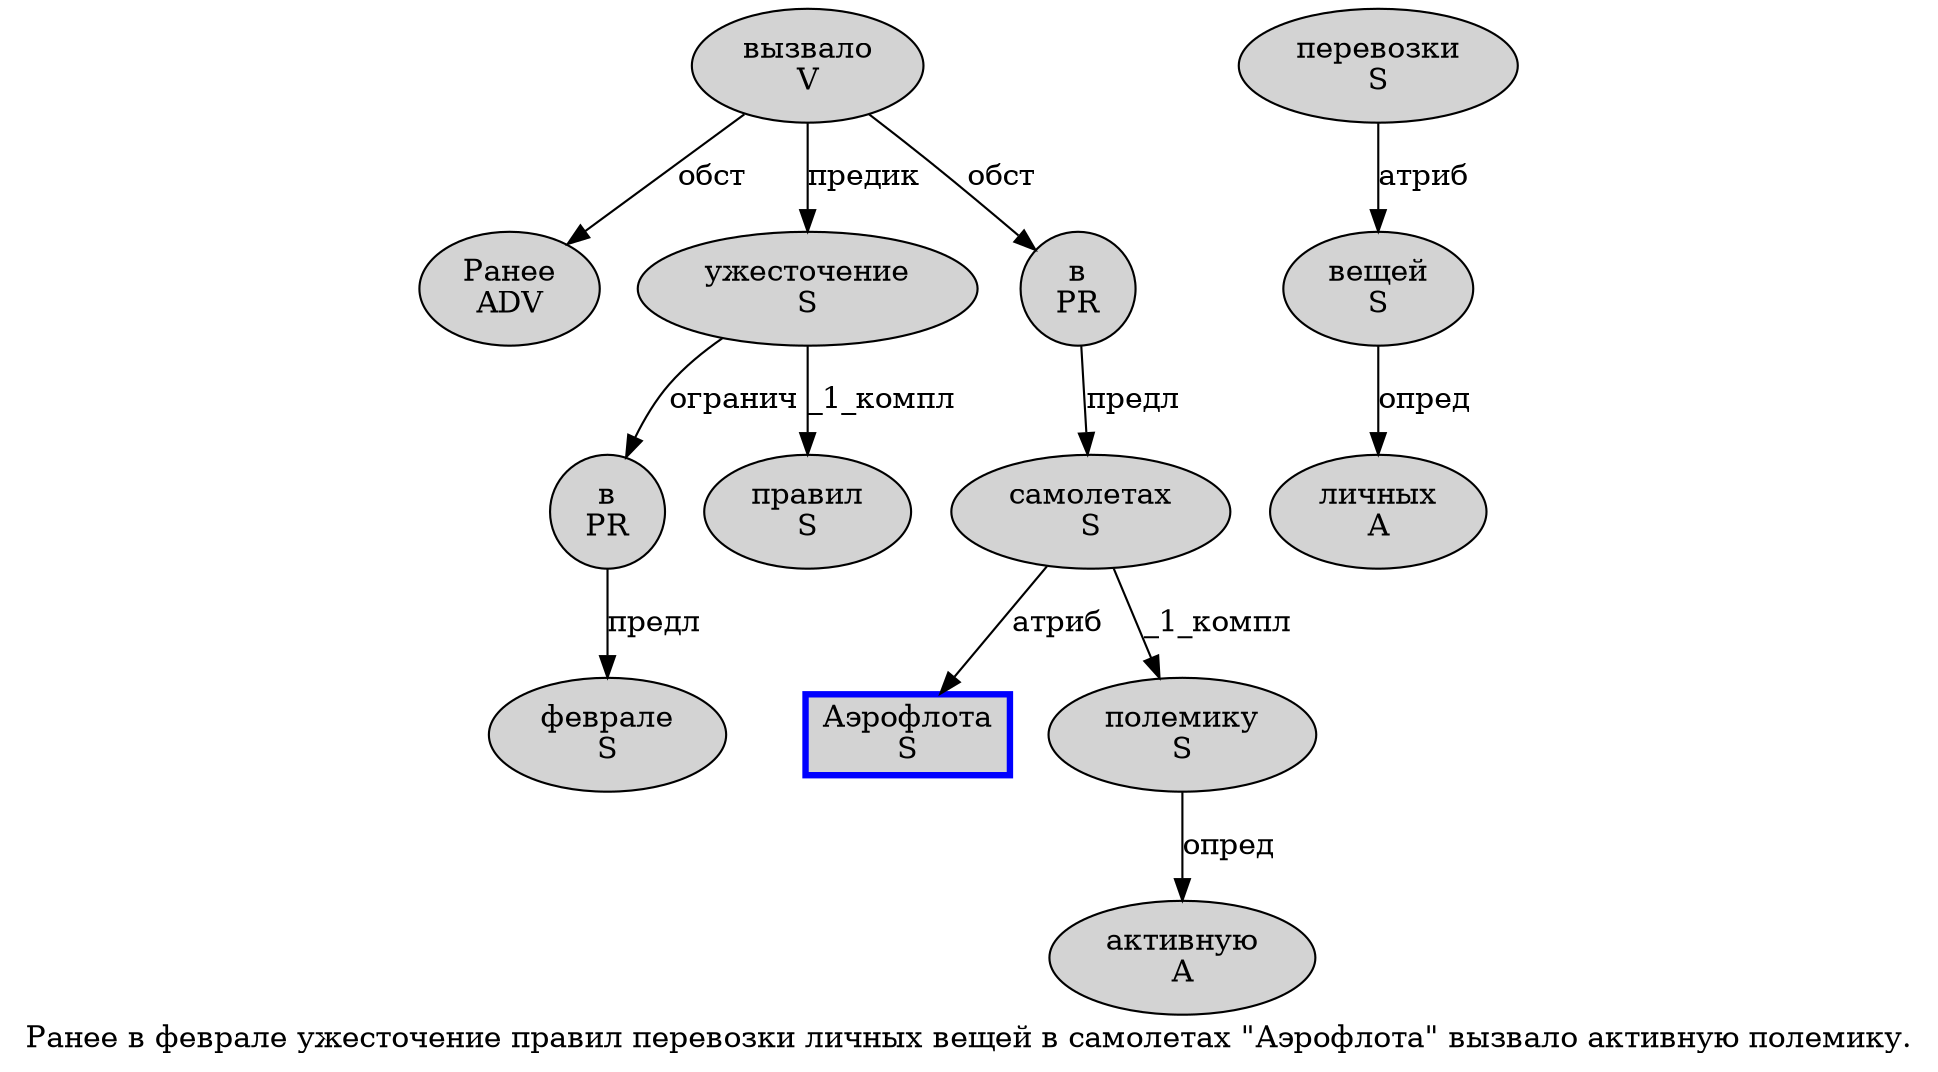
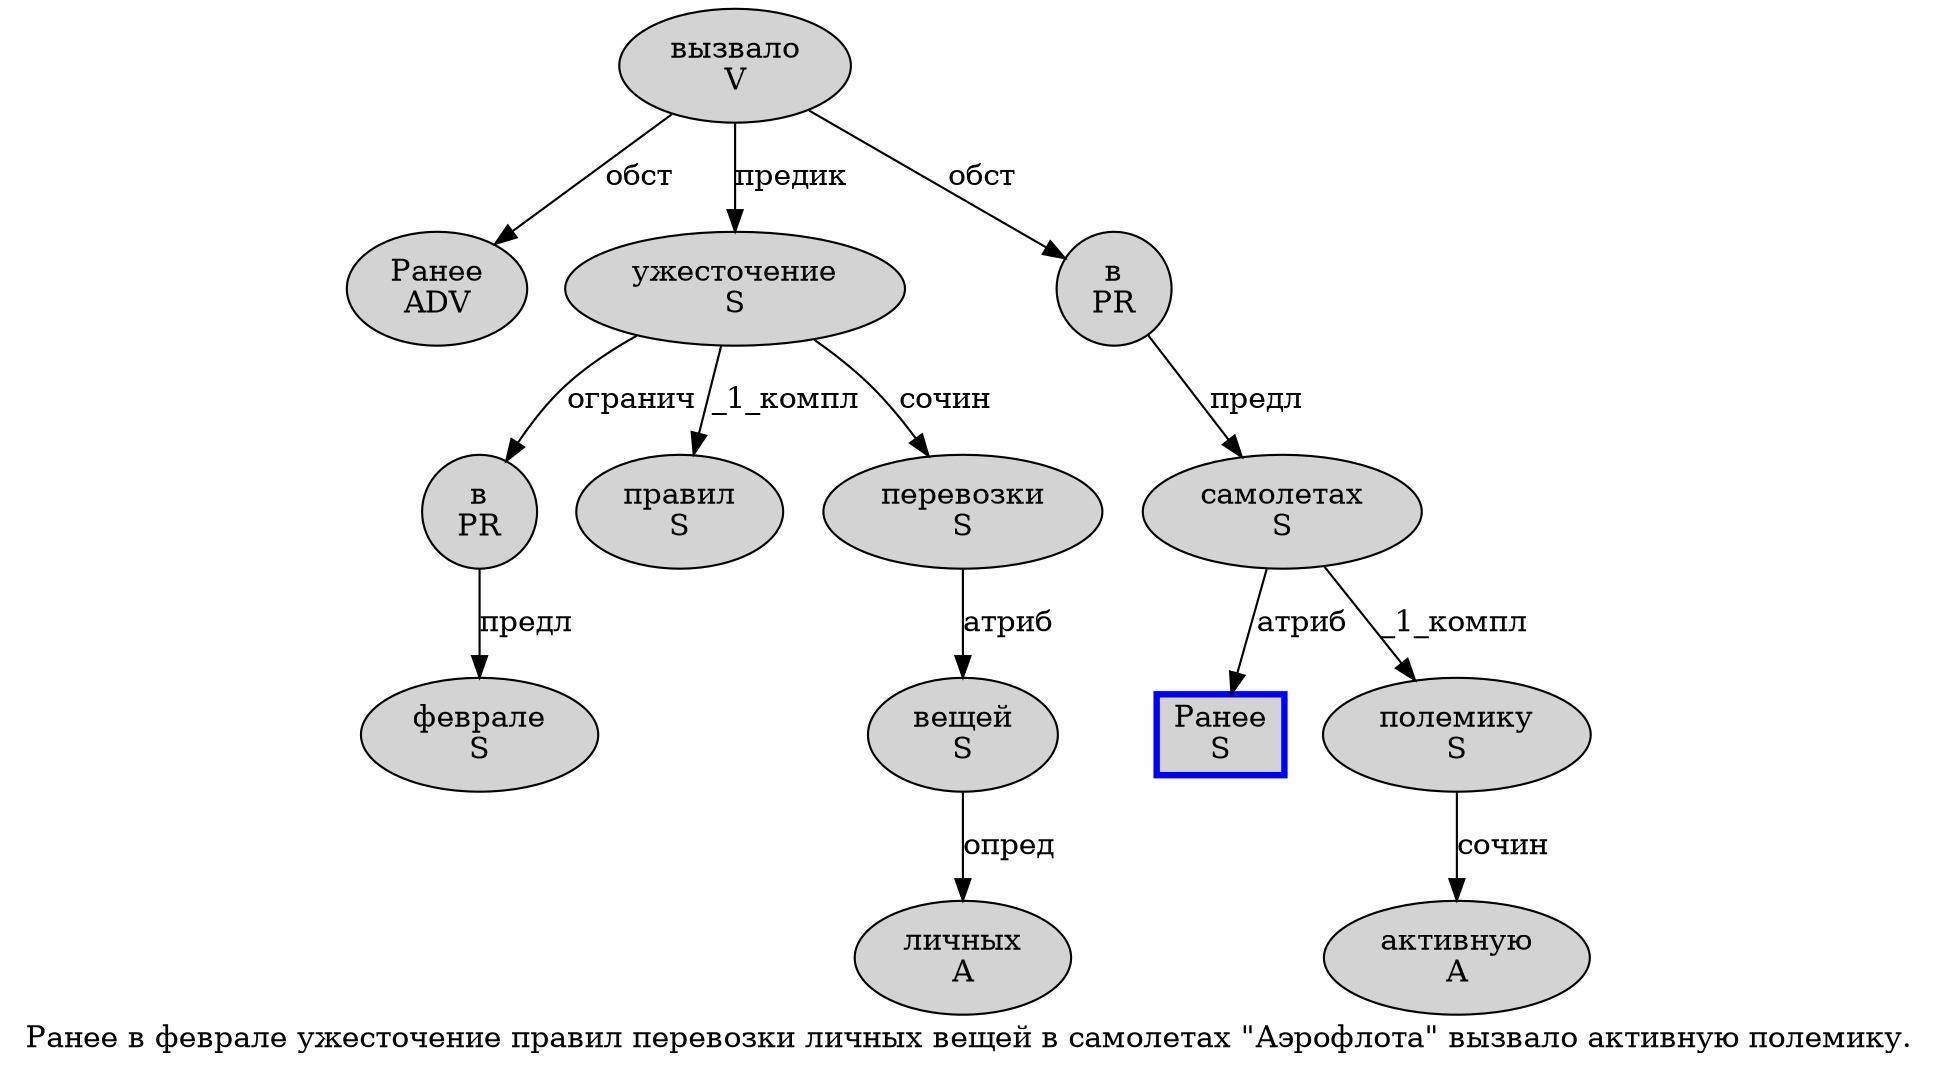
edge "ужесточение S" -> "перевозки S": added, label "сочин"
node "Аэрофлота S": label "Аэрофлота S" -> "Ранее S"
edge "полемику S" -> "активную A": label "опред" -> "сочин"
